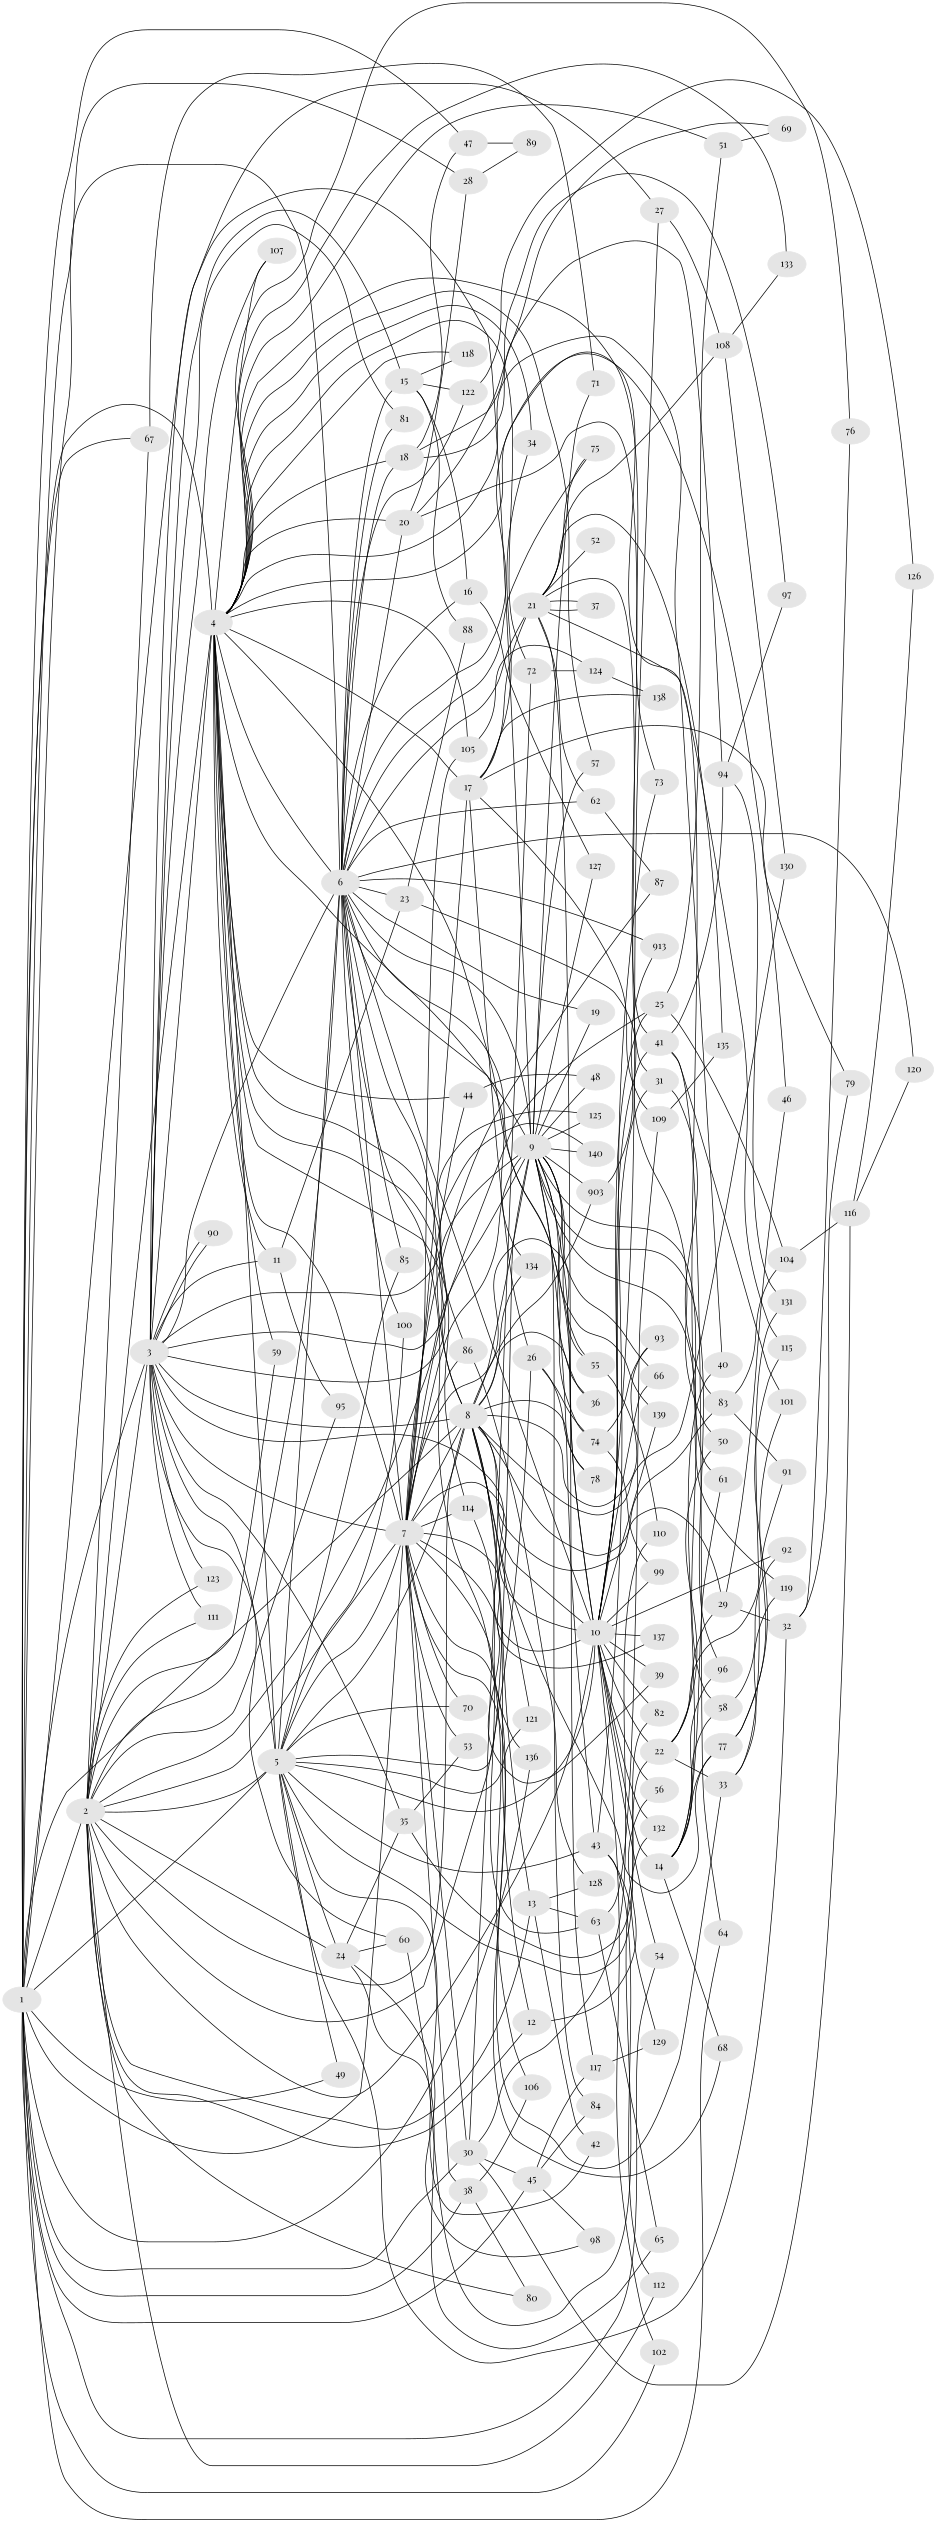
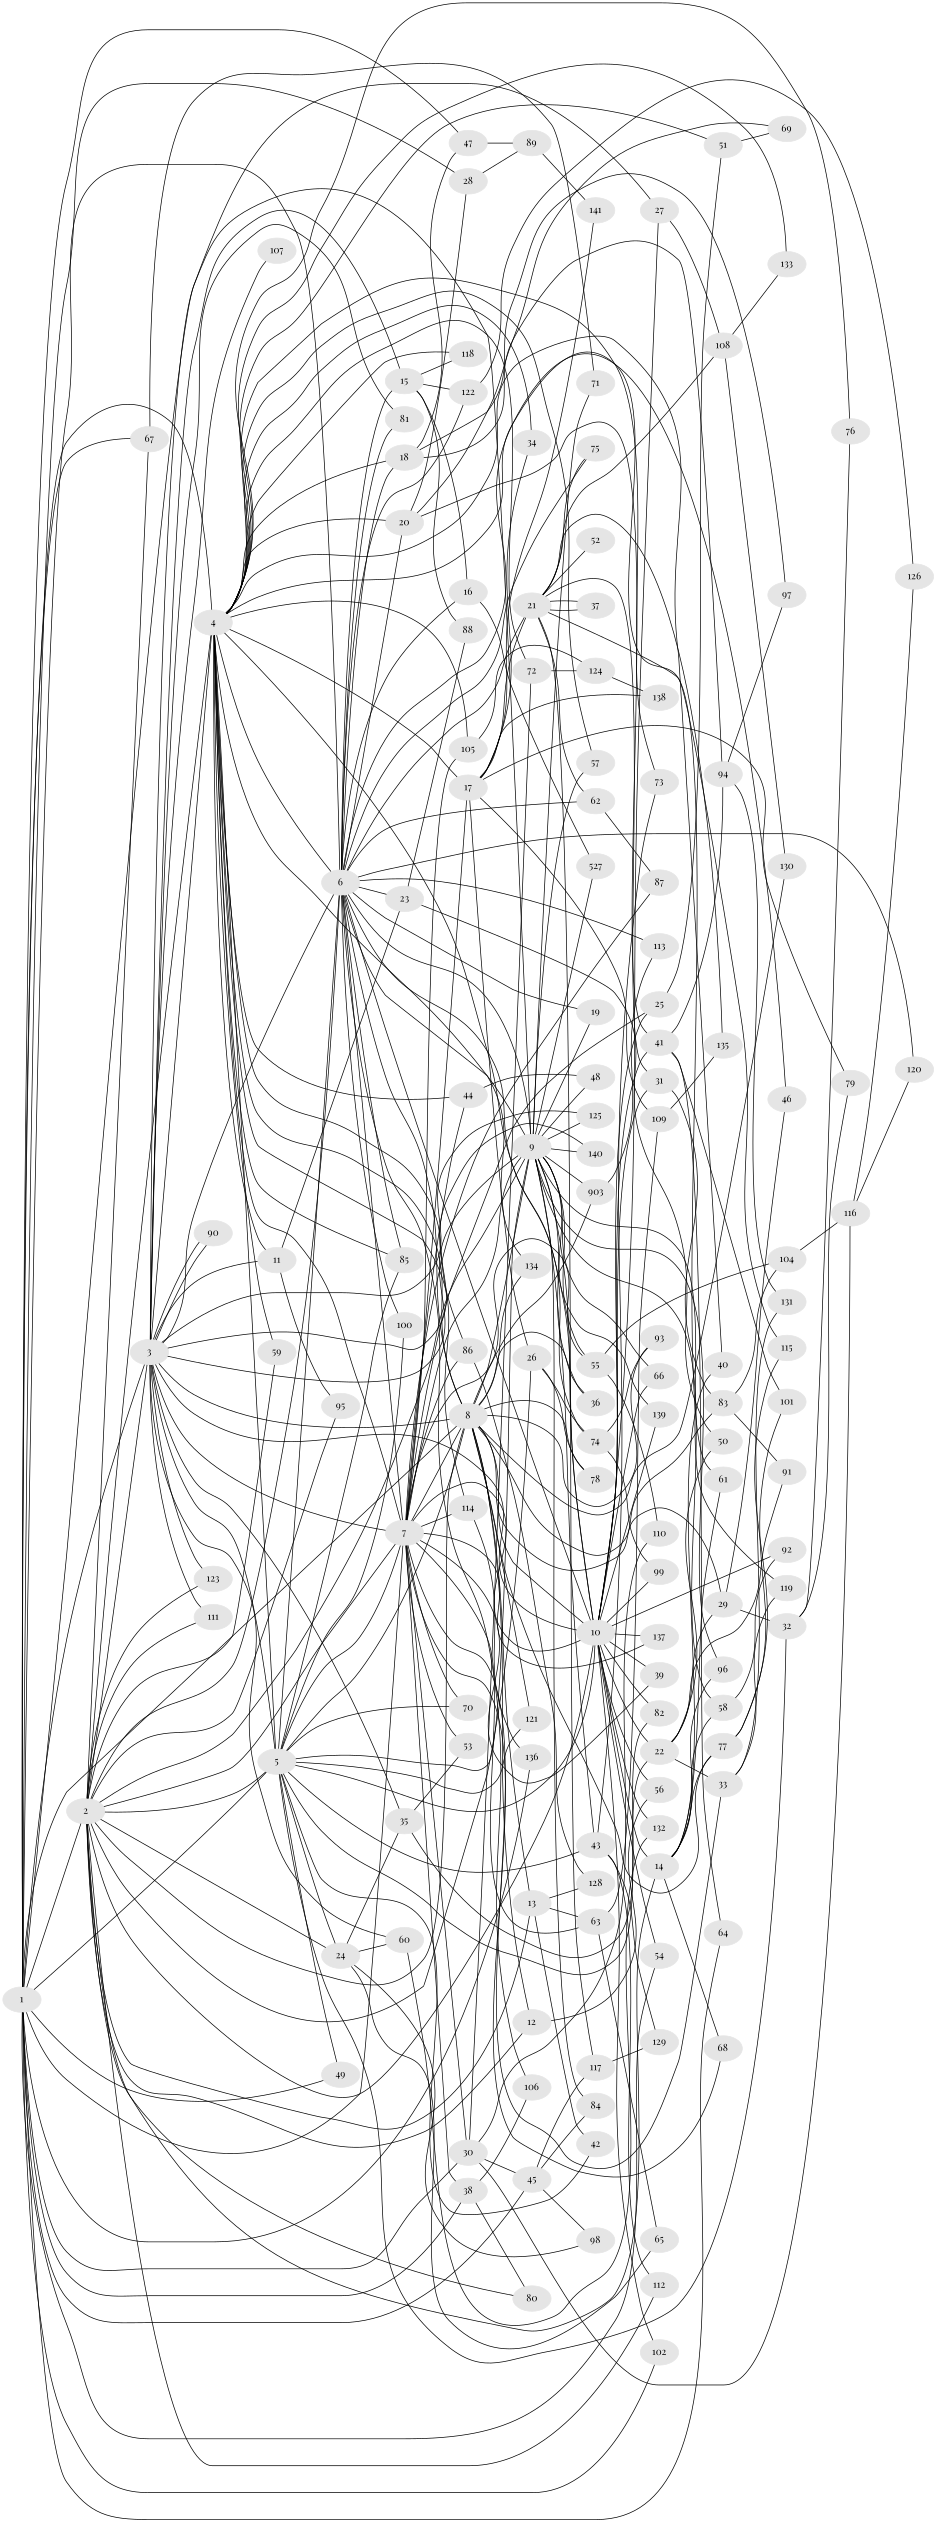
node "141": added
edge "107" -- "4": now "85" -- "4"
node "127": label "127" -> "527"
node "913": label "913" -> "113"
edge "25" -- "104": now "55" -- "104"
edge "2" -- "14": added
